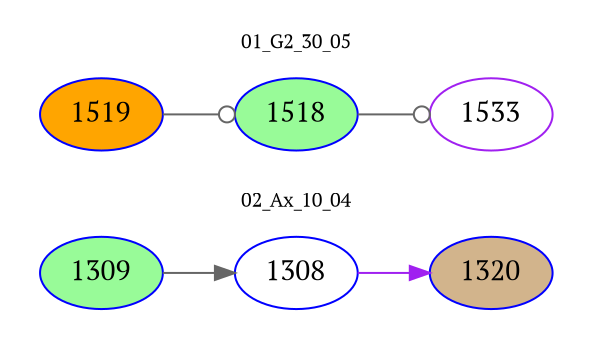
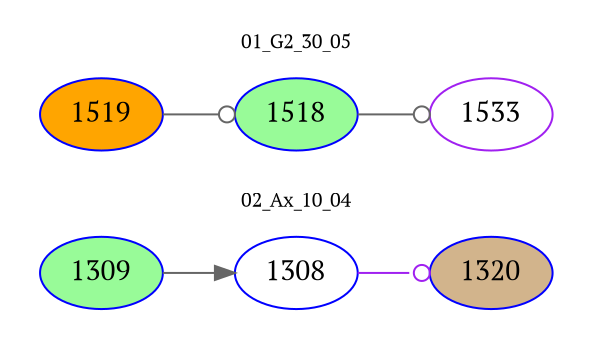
edge "1308" -> "1320": arrowhead normal -> odot
